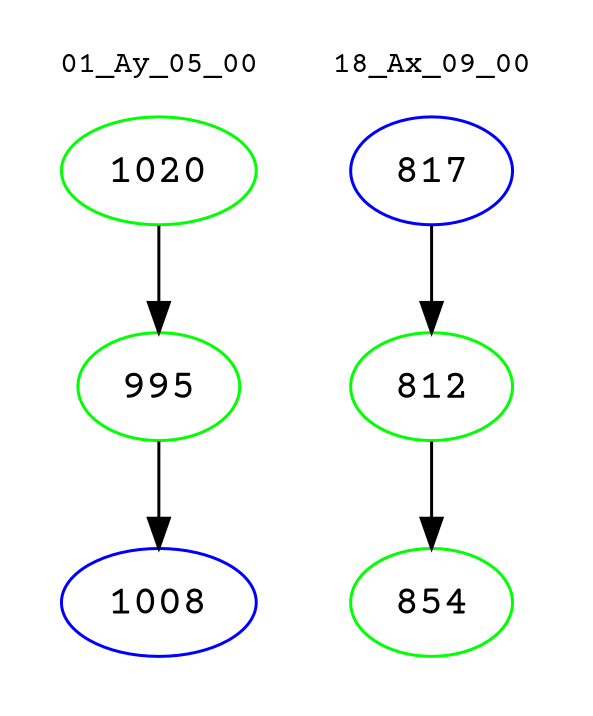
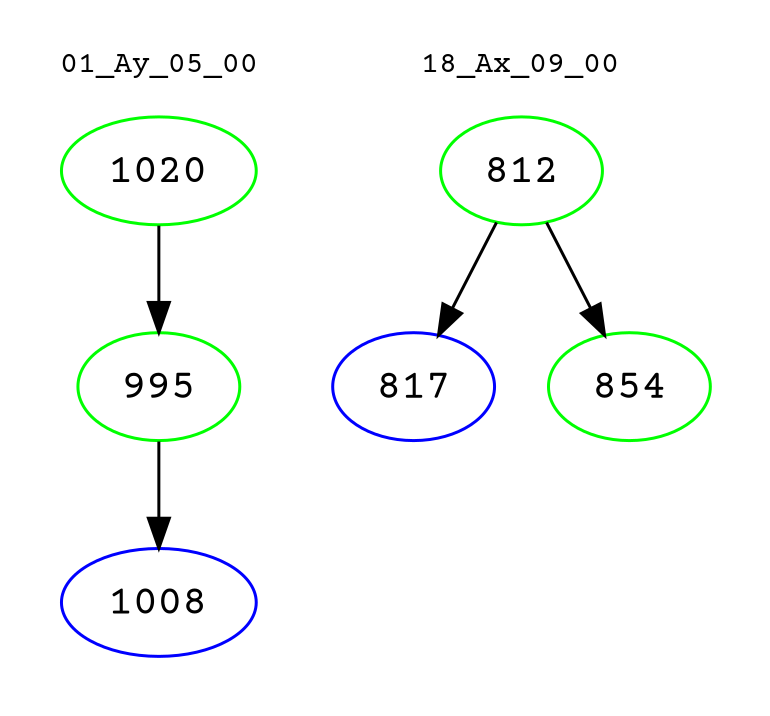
edge "817" -> "812": reversed
